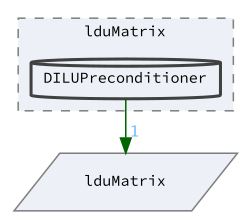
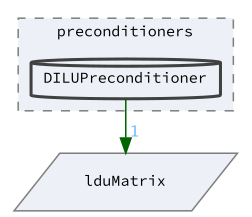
cluster "lduMatrix": label "lduMatrix" -> "preconditioners"
